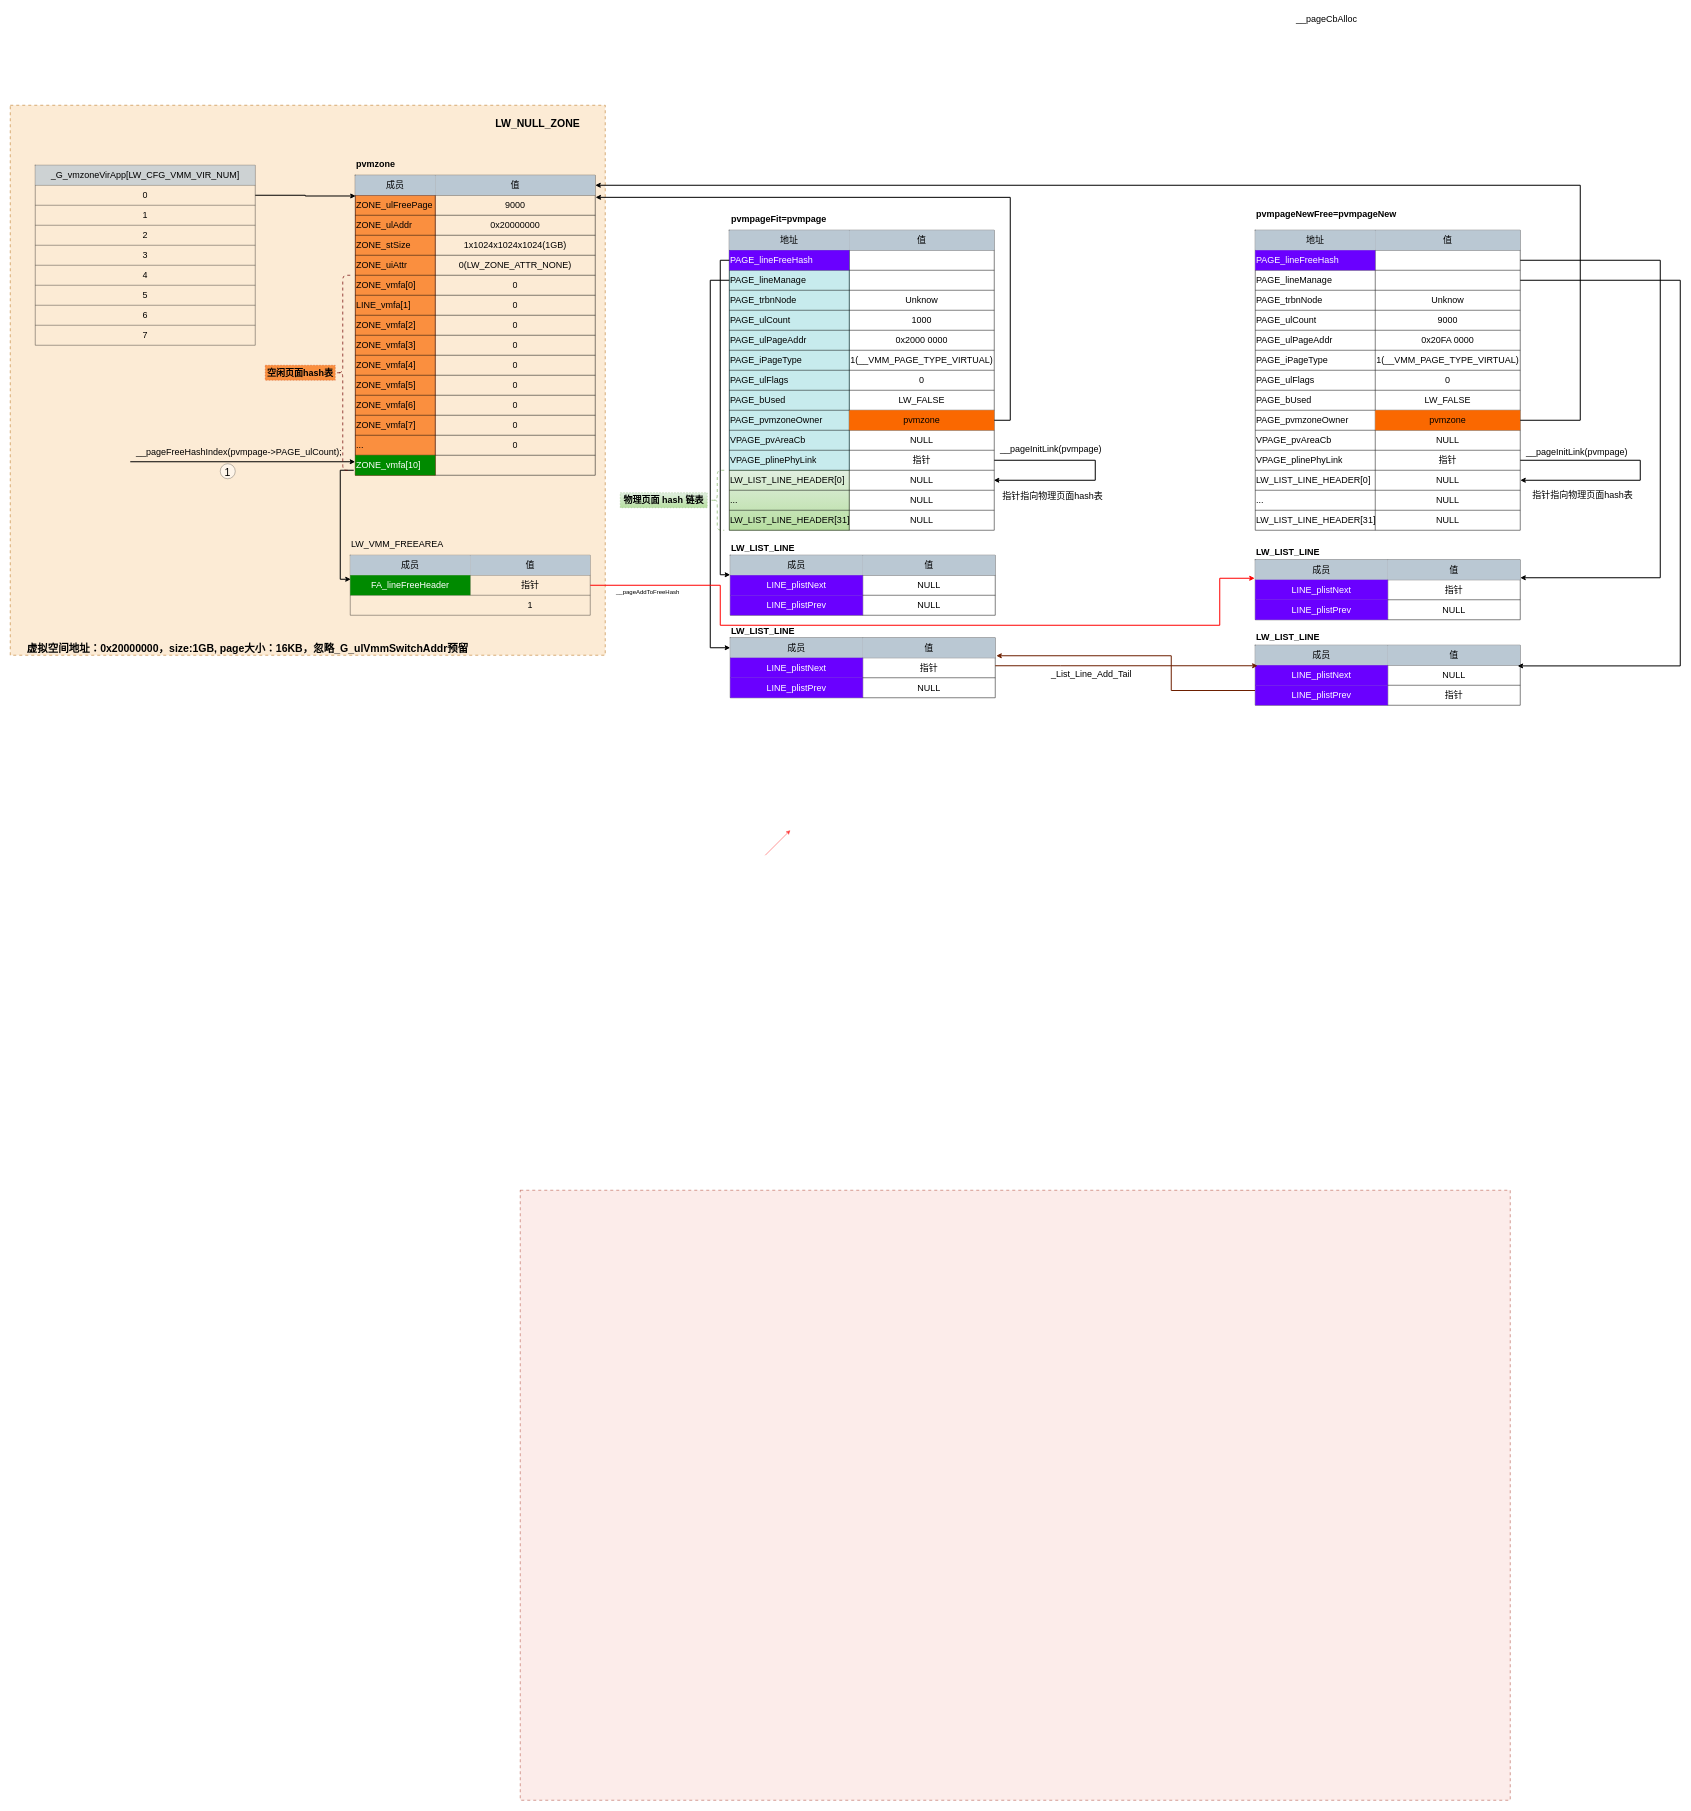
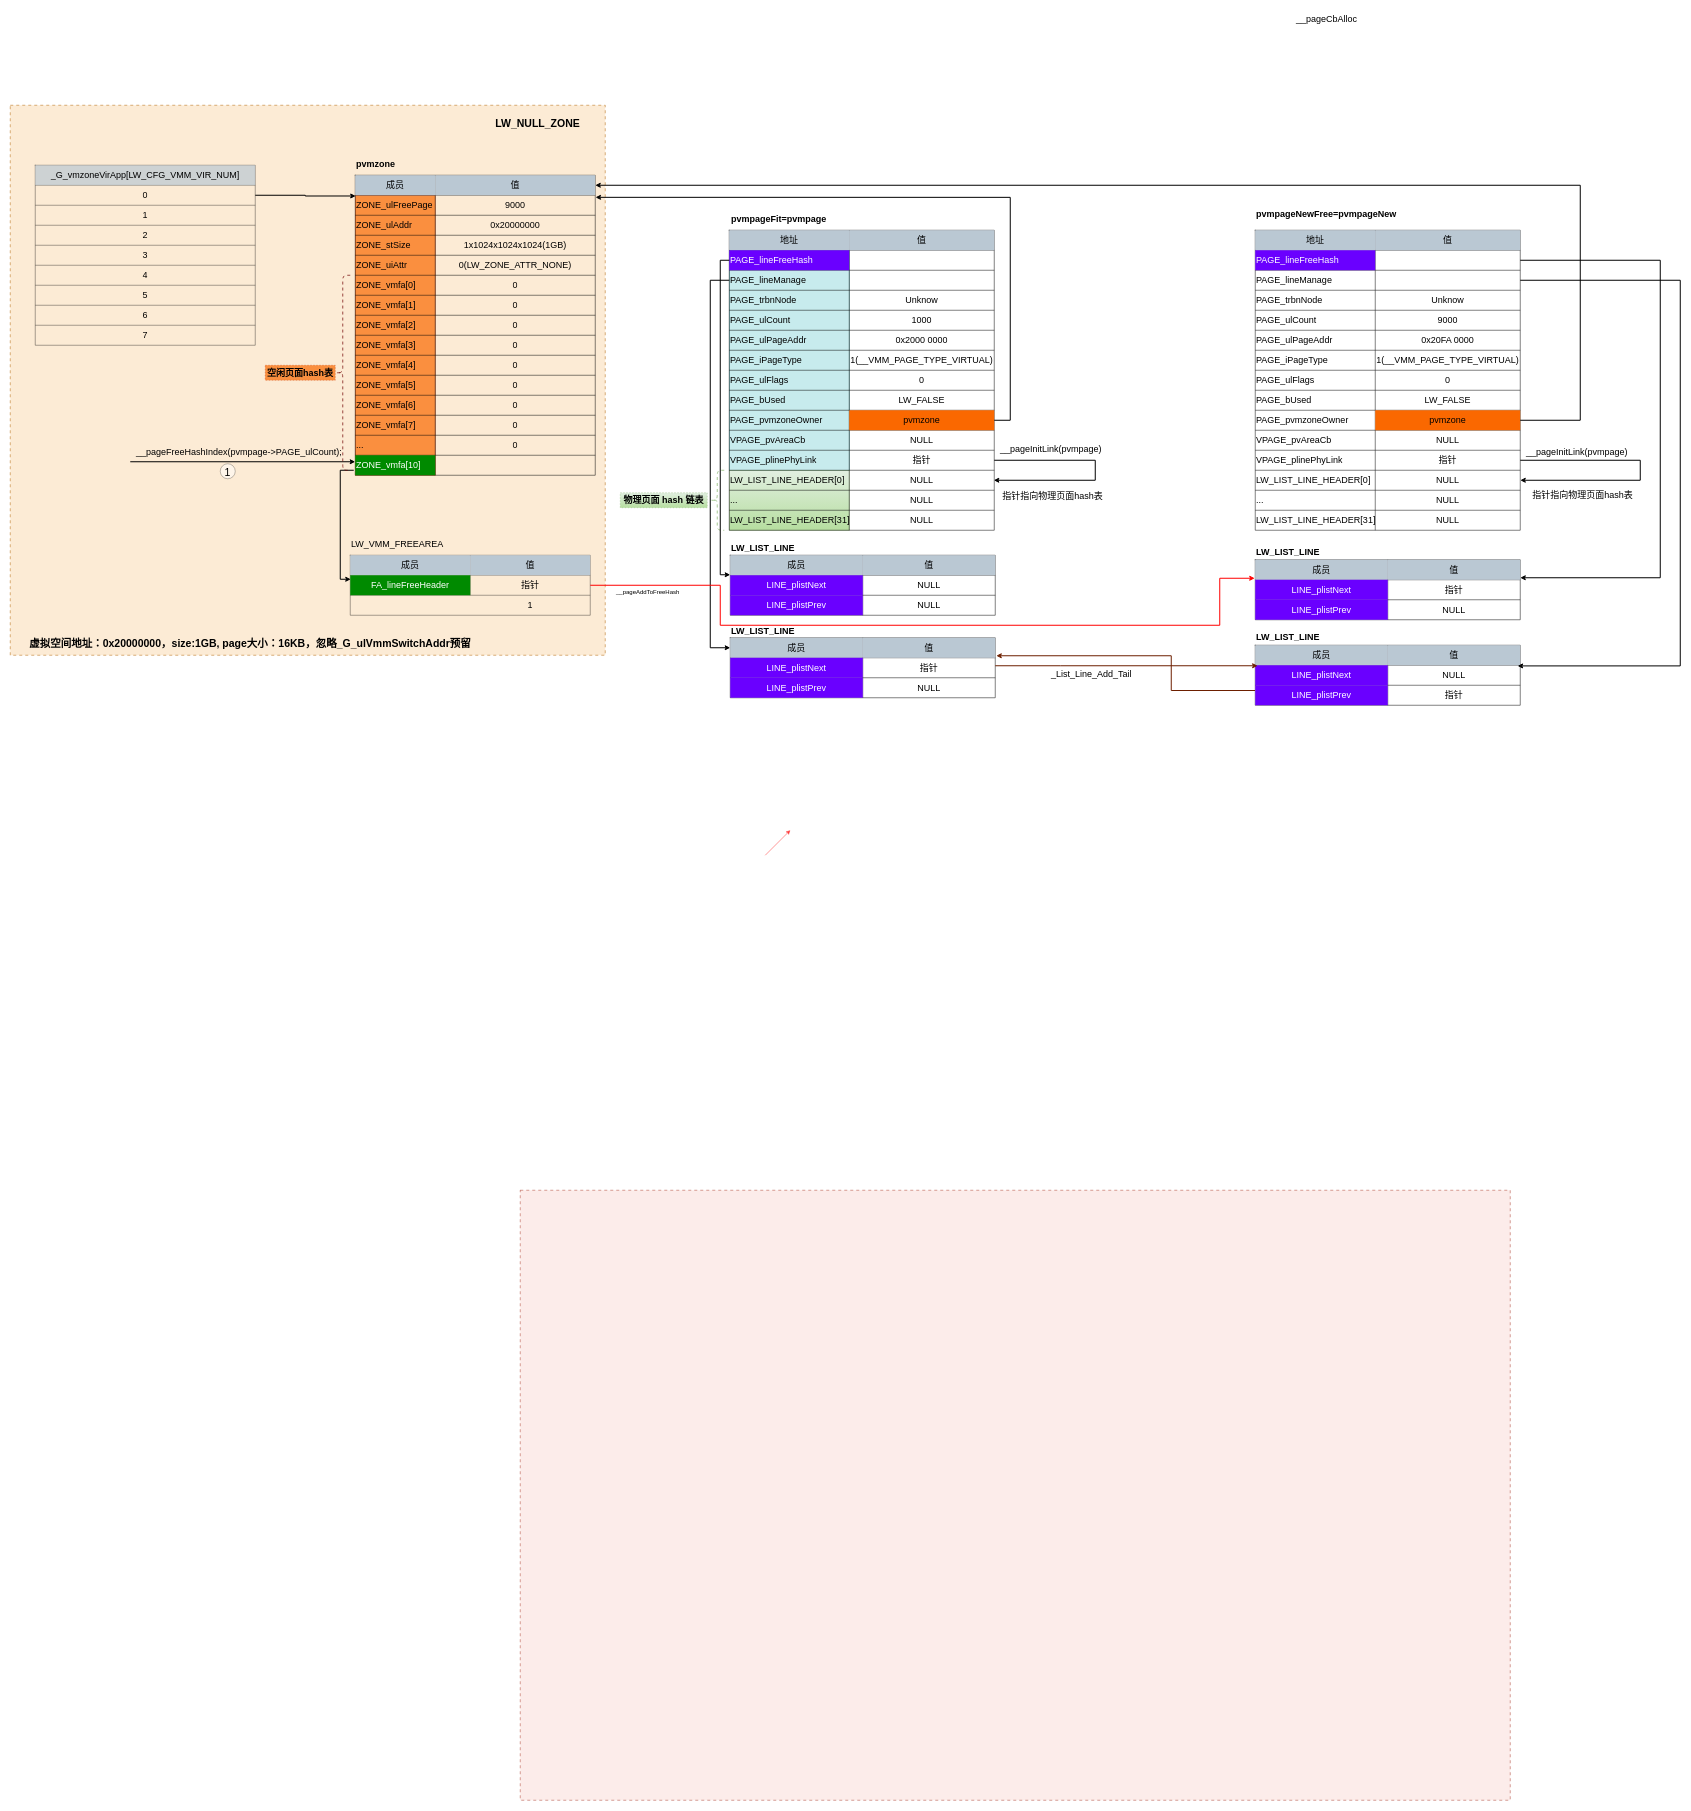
node "LINE_vmfa[1]": label "LINE_vmfa[1]" -> "ZONE_vmfa[1]"
node "虚拟空间地址：0x20000000，size:1GB, page大小：16KB，忽略_G_ulVmmSwitchAddr预留": moved (248, 648) -> (250, 643)
